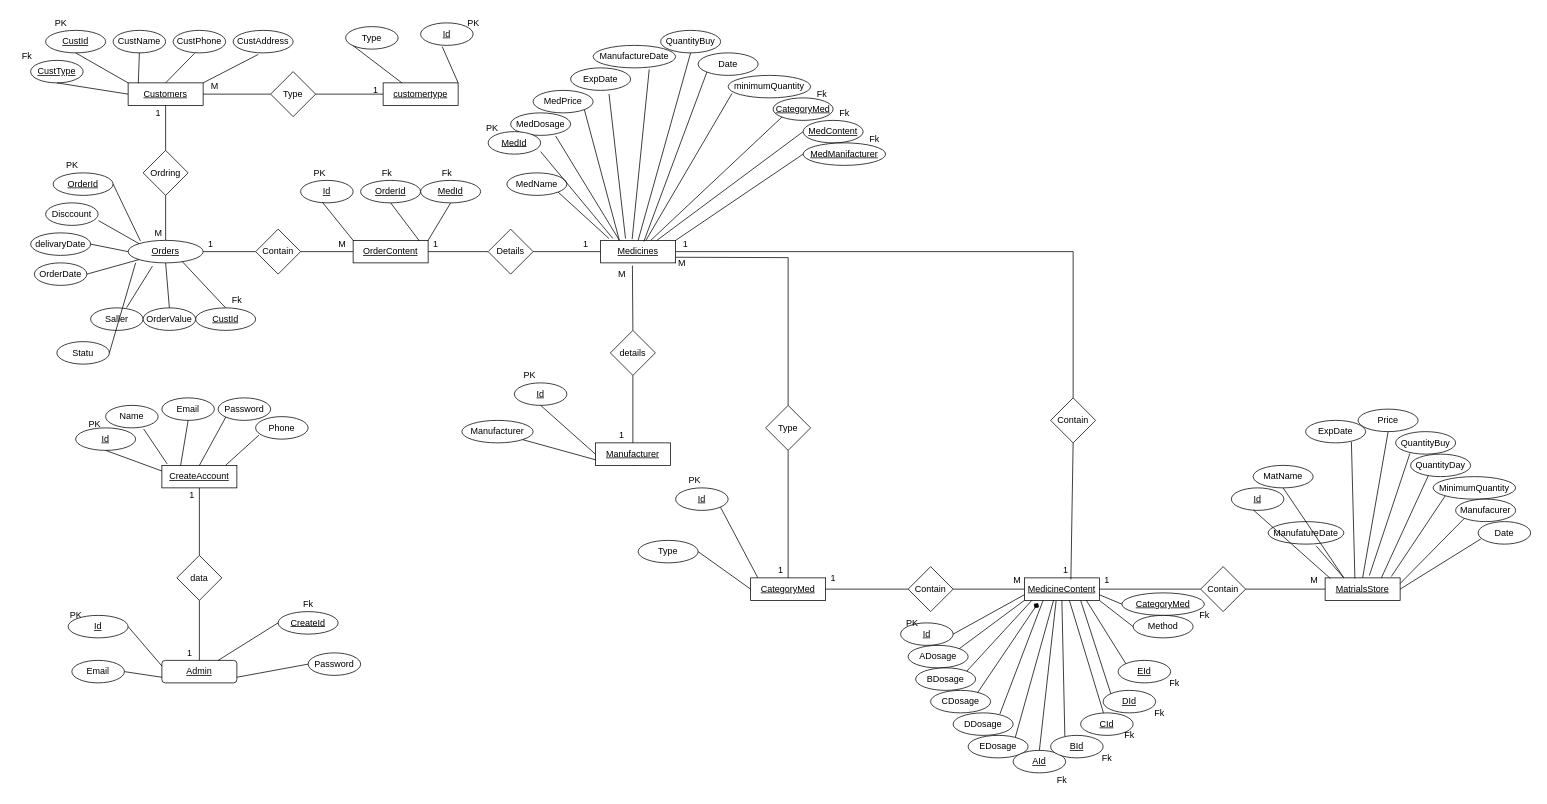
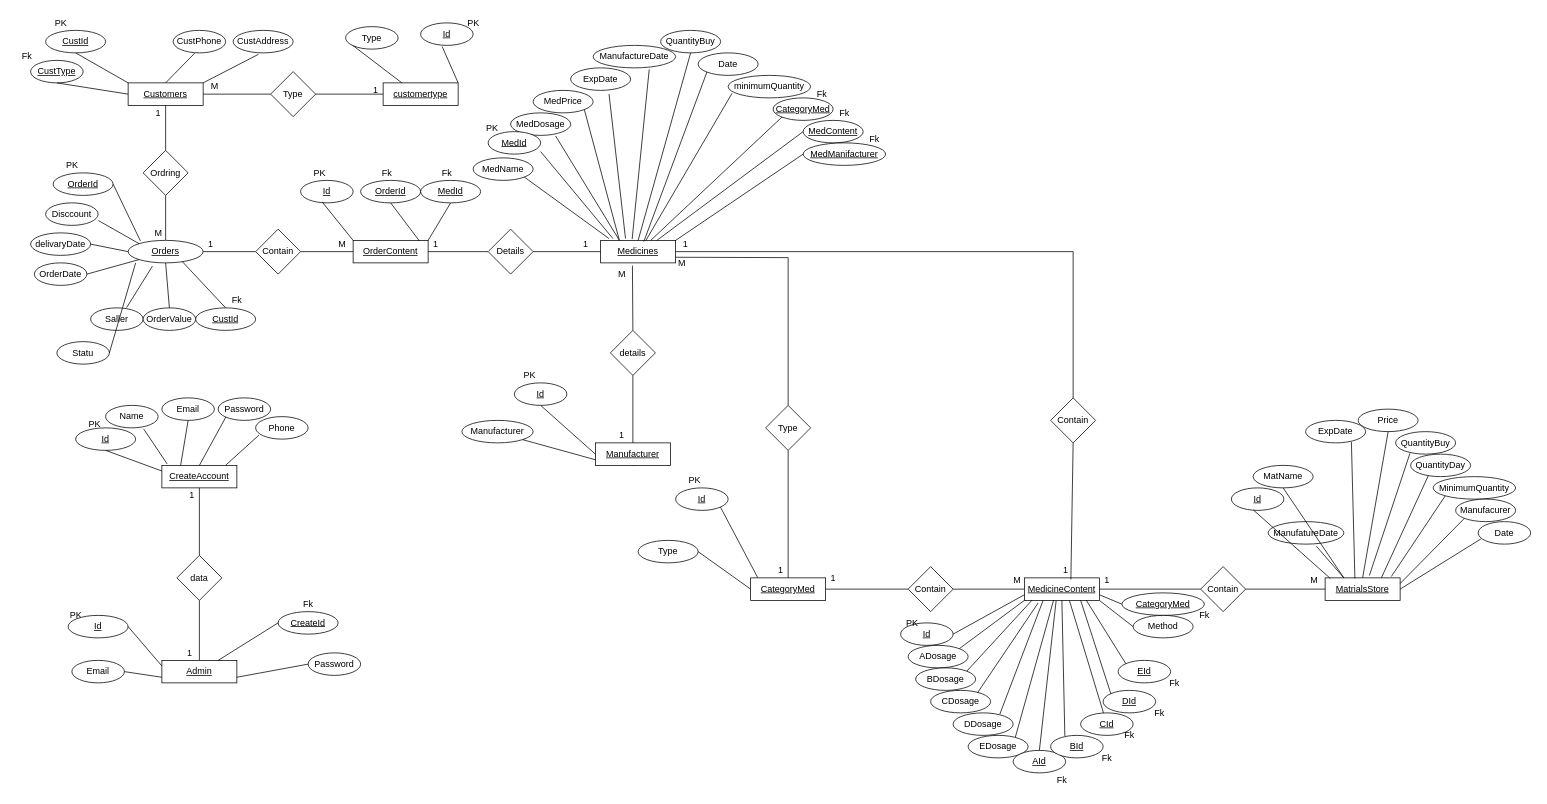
node "CustName": removed
edge "CustName" -- "Customers": removed
node "MedName": moved (537, 184) -> (503, 169)
edge "CDosage" -> "MedicineContent": arrowhead diamond -> none
node "Admin": shape rounded rectangle -> rectangle
